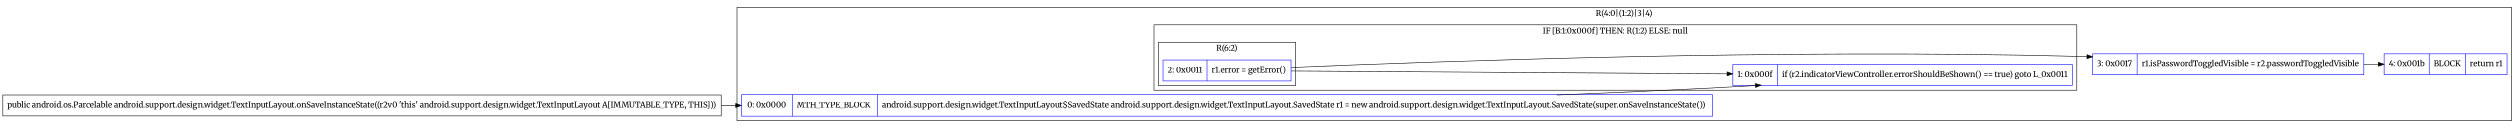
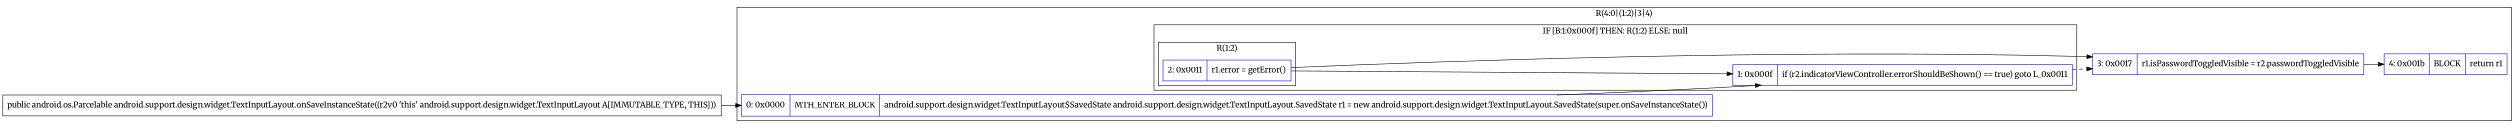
cluster "R(6:2)": label "R(6:2)" -> "R(1:2)"
edge "1: 0x000f" -> "3: 0x0017": added
node "0: 0x0000": text "MTH_TYPE_BLOCK" -> "MTH_ENTER_BLOCK"
